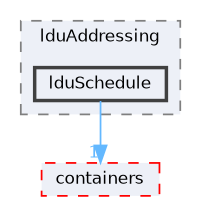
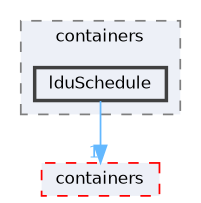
cluster "lduAddressing": label "lduAddressing" -> "containers"
